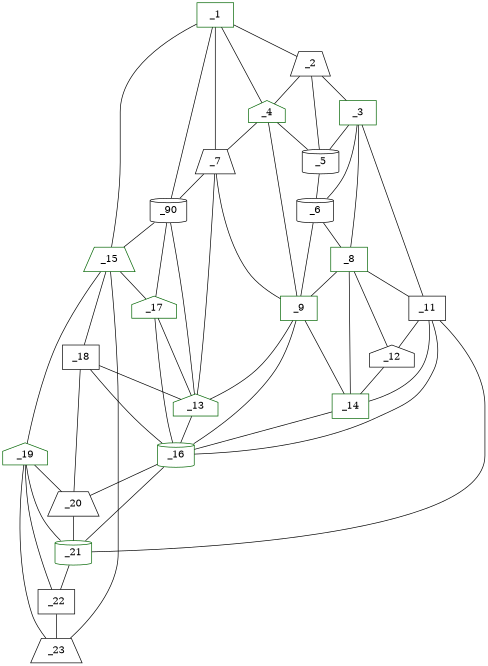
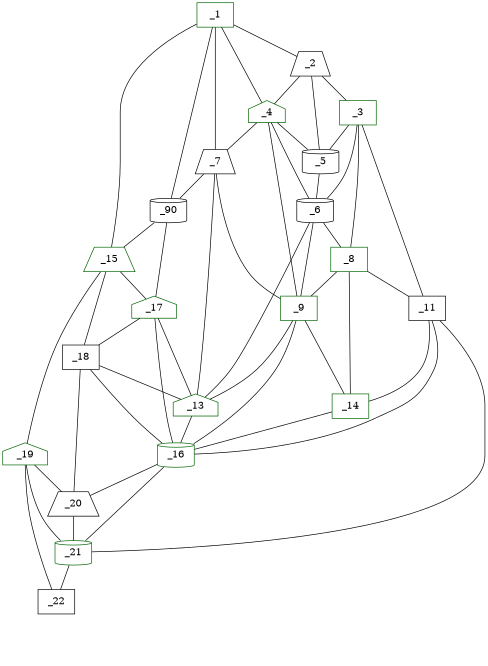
edge "_4" -- "_6": added
edge "_90" -- "_13": now "_6" -- "_13"
edge "_17" -- "_18": added
node "_12": removed
node "_23": removed
